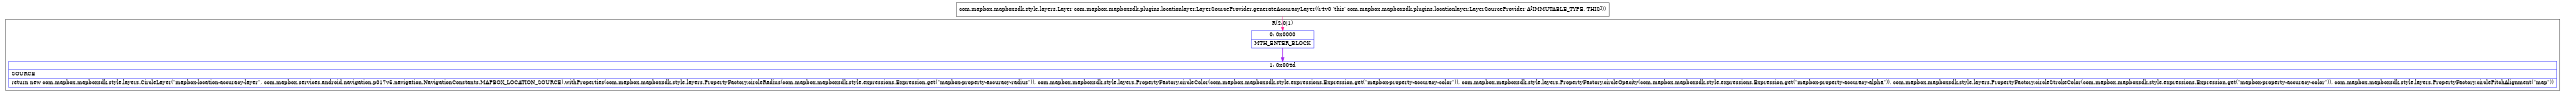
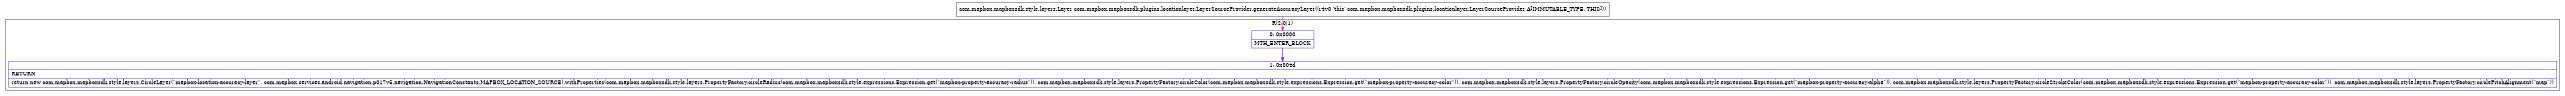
node "1: 0x004d": text "SOURCE" -> "RETURN"
